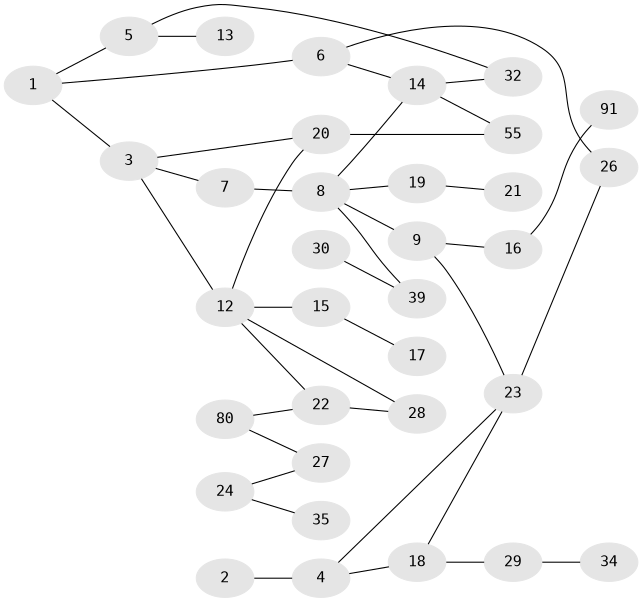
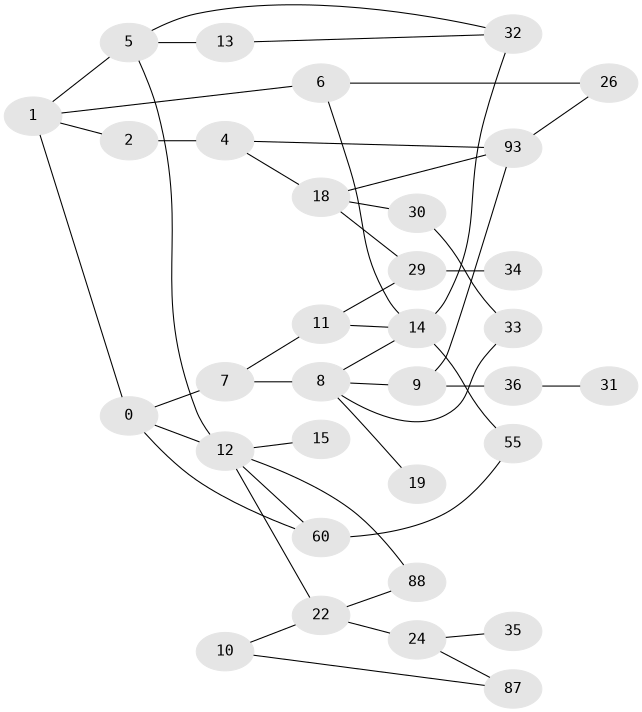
edge "32" -- "13": added
node "91": label "91" -> "31"
edge "1" -- "2": added
node "20": label "20" -> "60"
node "3": label "3" -> "0"
node "21": removed
edge "18" -- "30": added
edge "5" -- "12": added
node "16": label "16" -> "36"
node "39": label "39" -> "33"
node "11": added
node "17": removed
node "23": label "23" -> "93"
node "28": label "28" -> "88"
node "80": label "80" -> "10"
node "27": label "27" -> "87"
edge "22" -- "24": added
